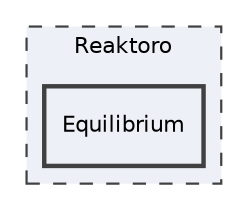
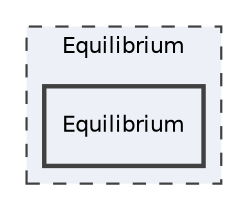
cluster "Reaktoro": label "Reaktoro" -> "Equilibrium"
